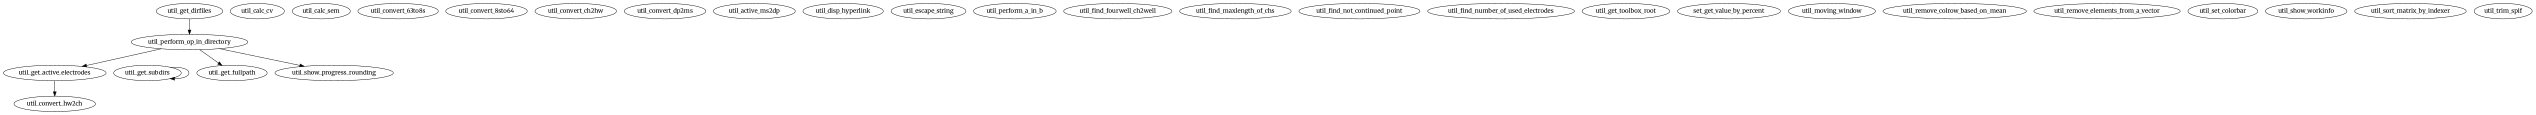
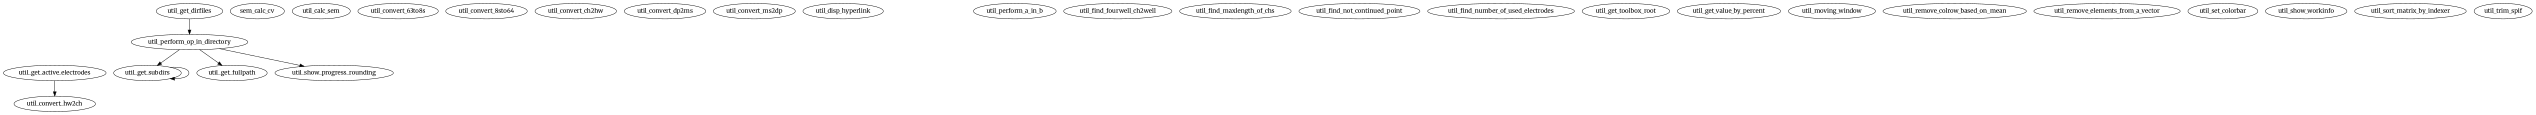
node "util_calc_cv": label "util_calc_cv" -> "sem_calc_cv"
node "util_active_ms2dp": label "util_active_ms2dp" -> "util_convert_ms2dp"
node "util_escape_string": removed
node "set_get_value_by_percent": label "set_get_value_by_percent" -> "util_get_value_by_percent"
edge "util_perform_op_in_directory" -> "util_get_active_electrodes": now "util_perform_op_in_directory" -> "util_get_subdirs"
